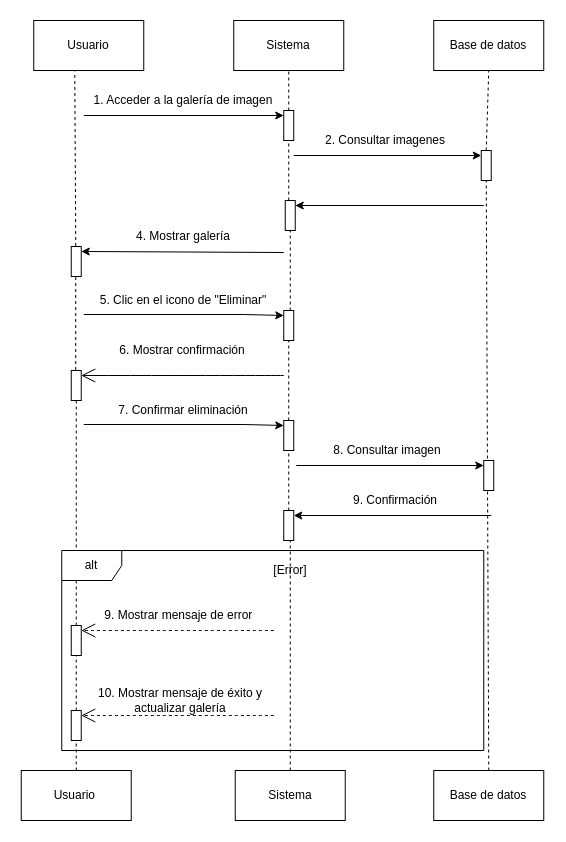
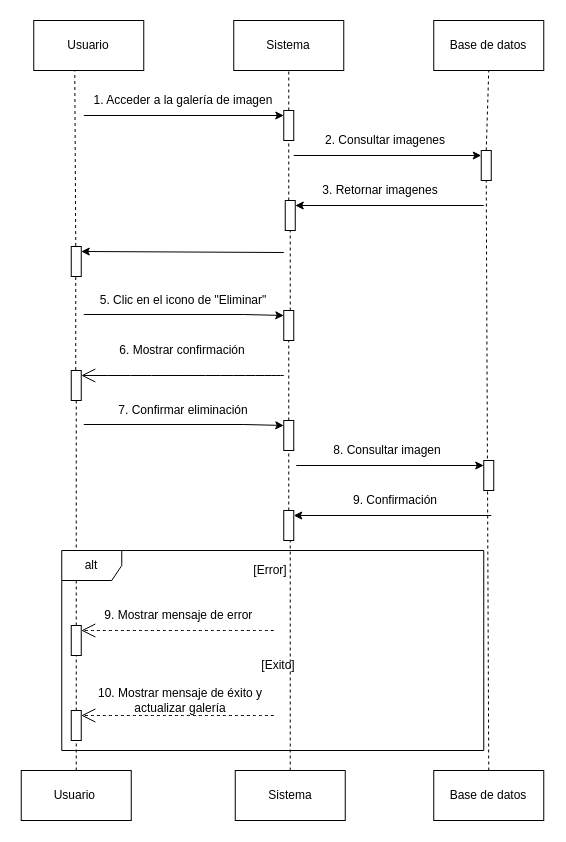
node "3. Retornar imagenes": added
node "4. Mostrar galería": removed
node "[Error]": moved (290, 571) -> (270, 571)
node "[Exito]": added
